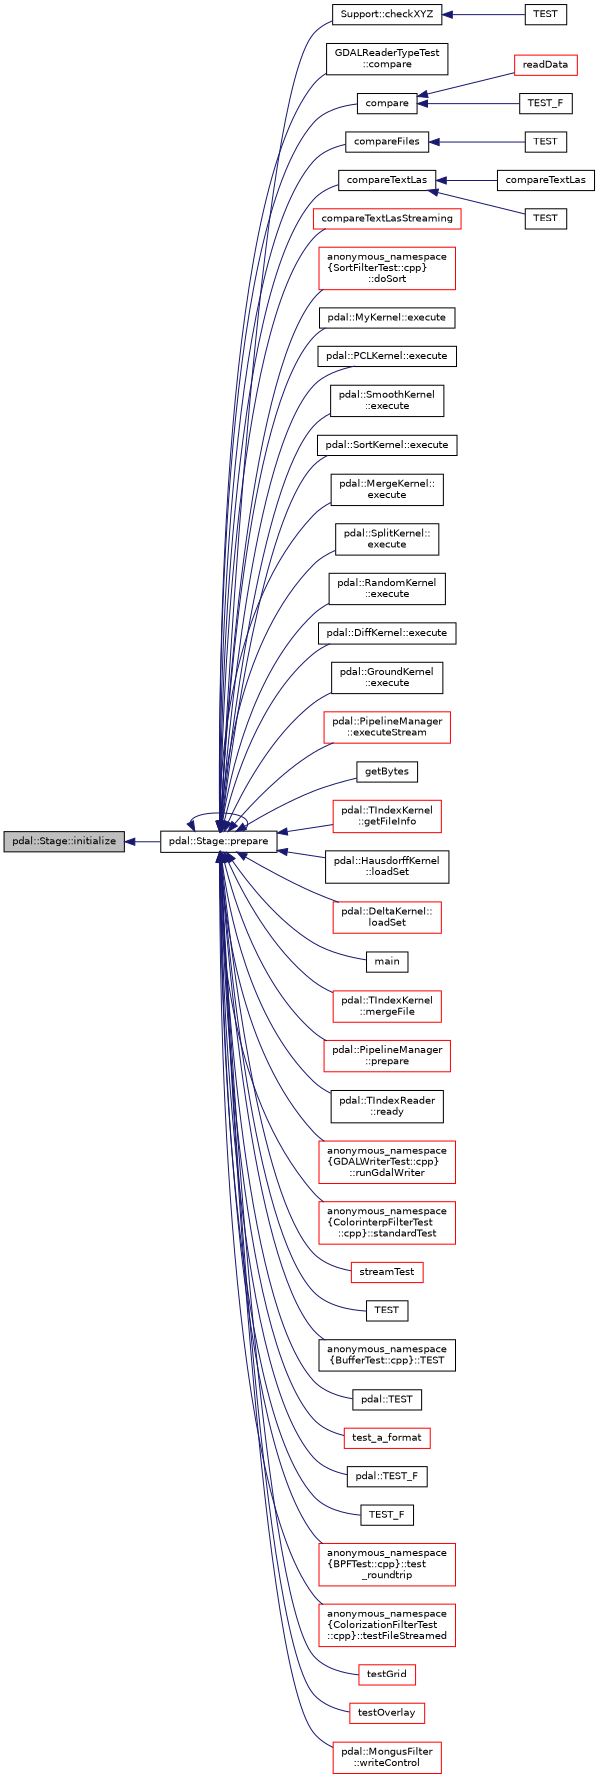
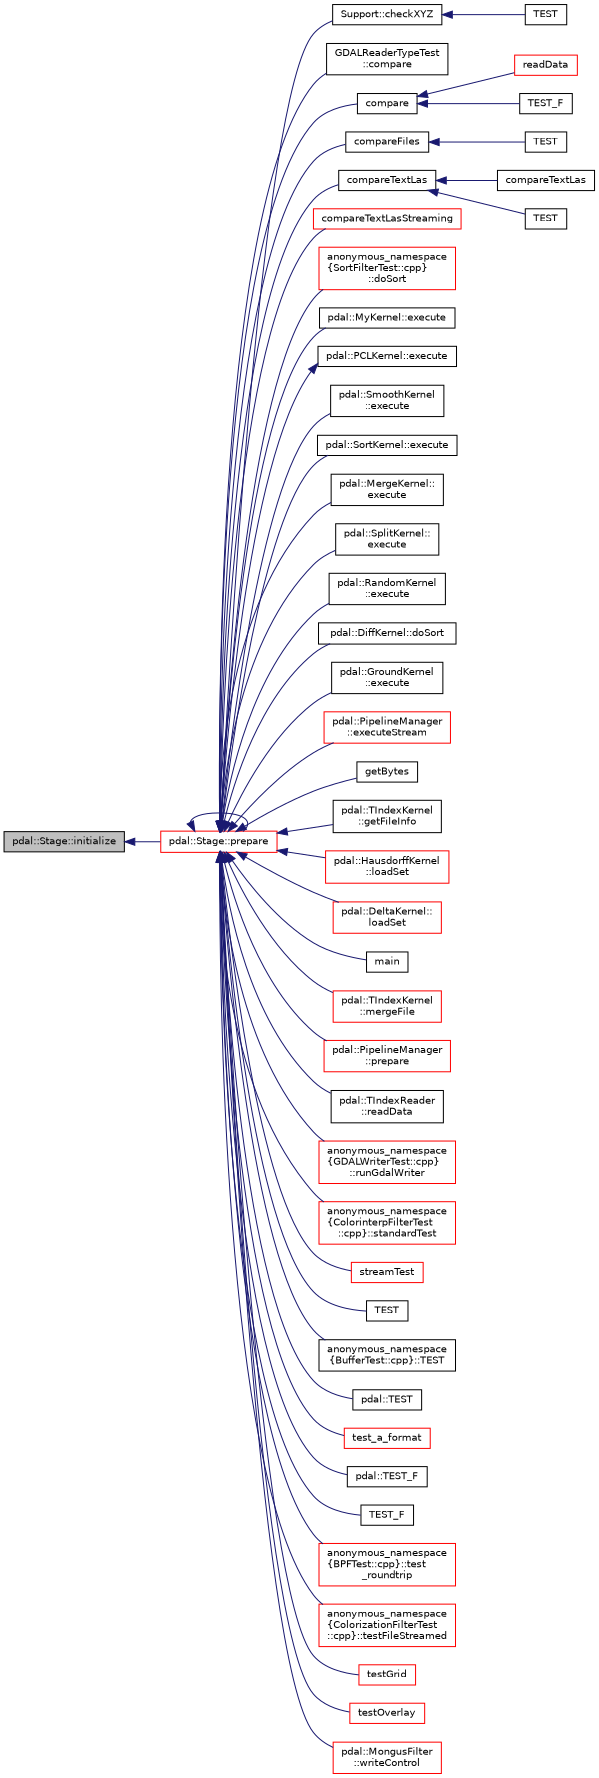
edge "pdal::PCLKernel::execute" -> "pdal::Stage::prepare": reversed
node "pdal::DiffKernel::execute": label "pdal::DiffKernel::execute" -> "pdal::DiffKernel::doSort"
node "pdal::TIndexKernel ::getFileInfo": color red -> black
node "pdal::Stage::prepare": color black -> red
node "pdal::HausdorffKernel ::loadSet": color black -> red
node "pdal::TIndexReader ::ready": label "pdal::TIndexReader ::ready" -> "pdal::TIndexReader ::readData"
